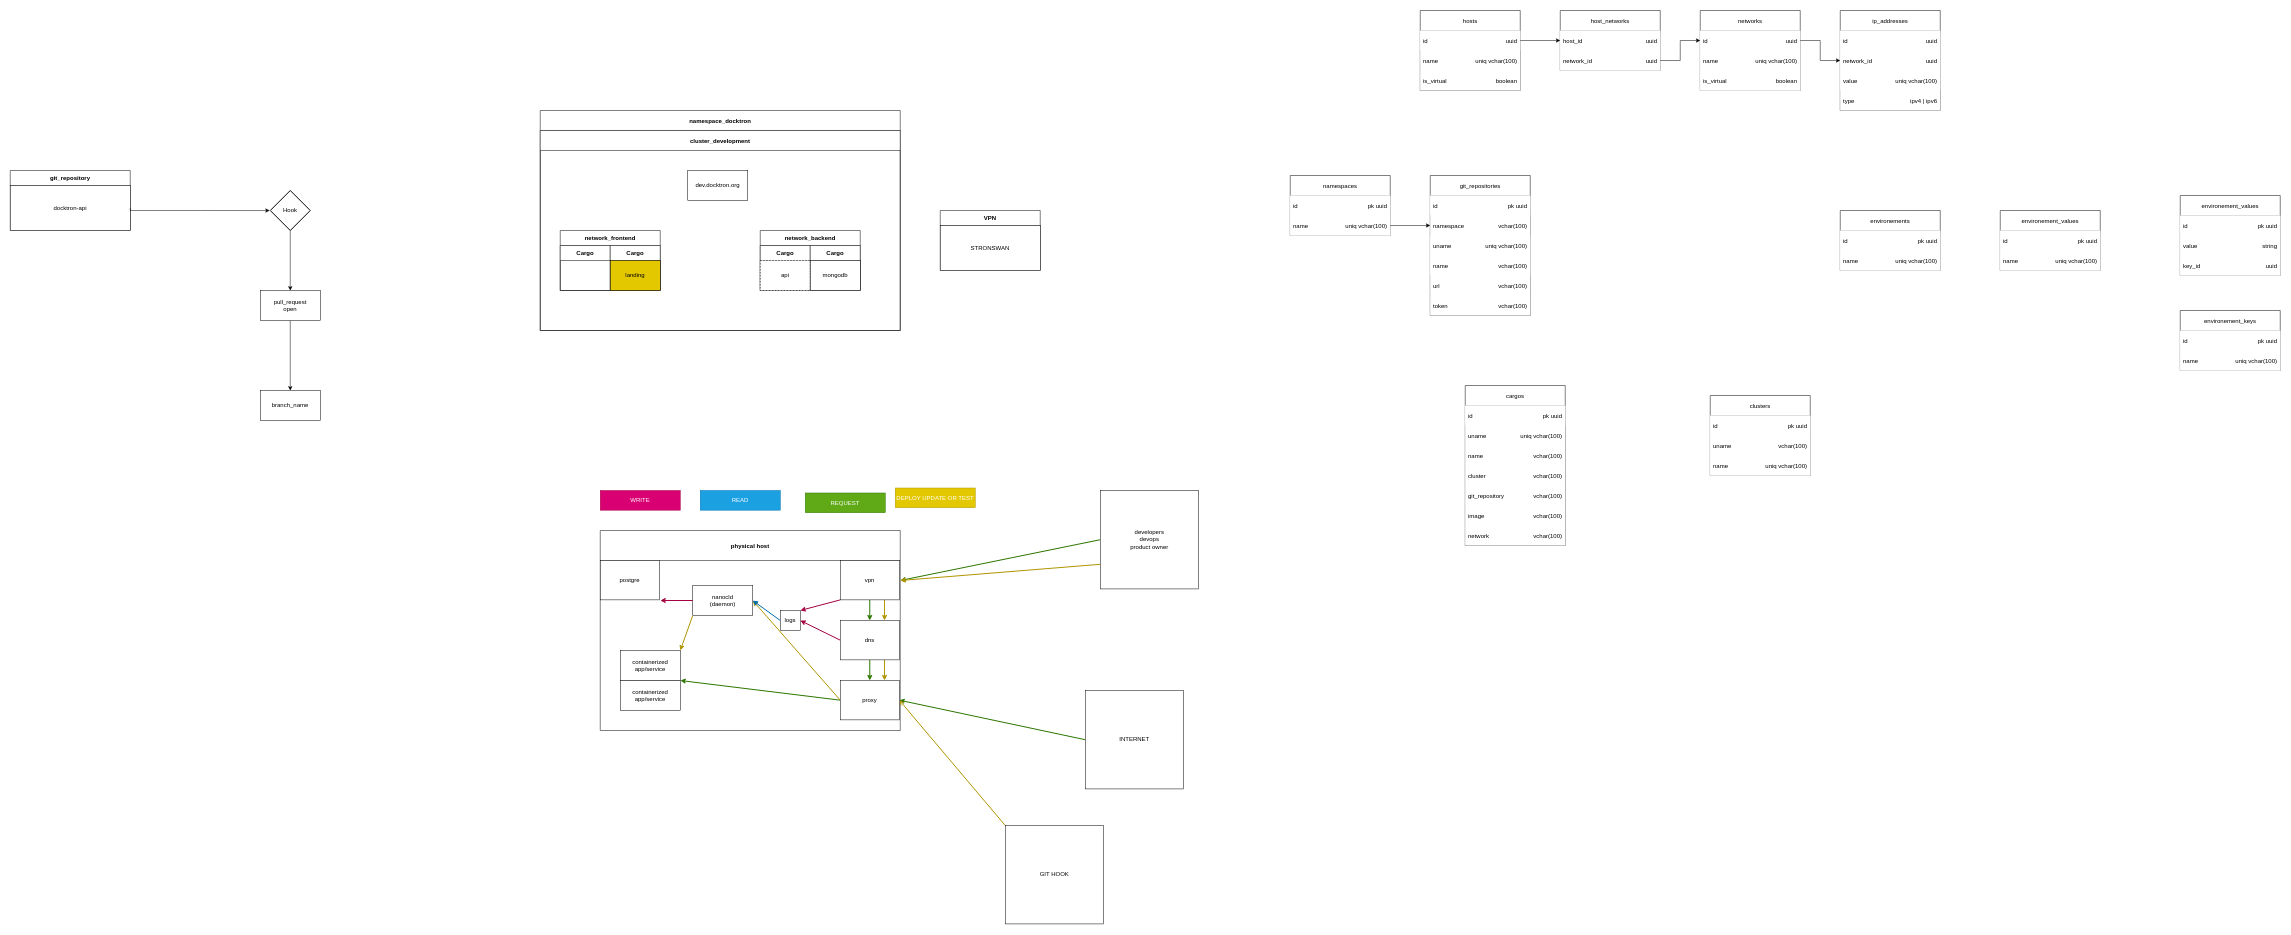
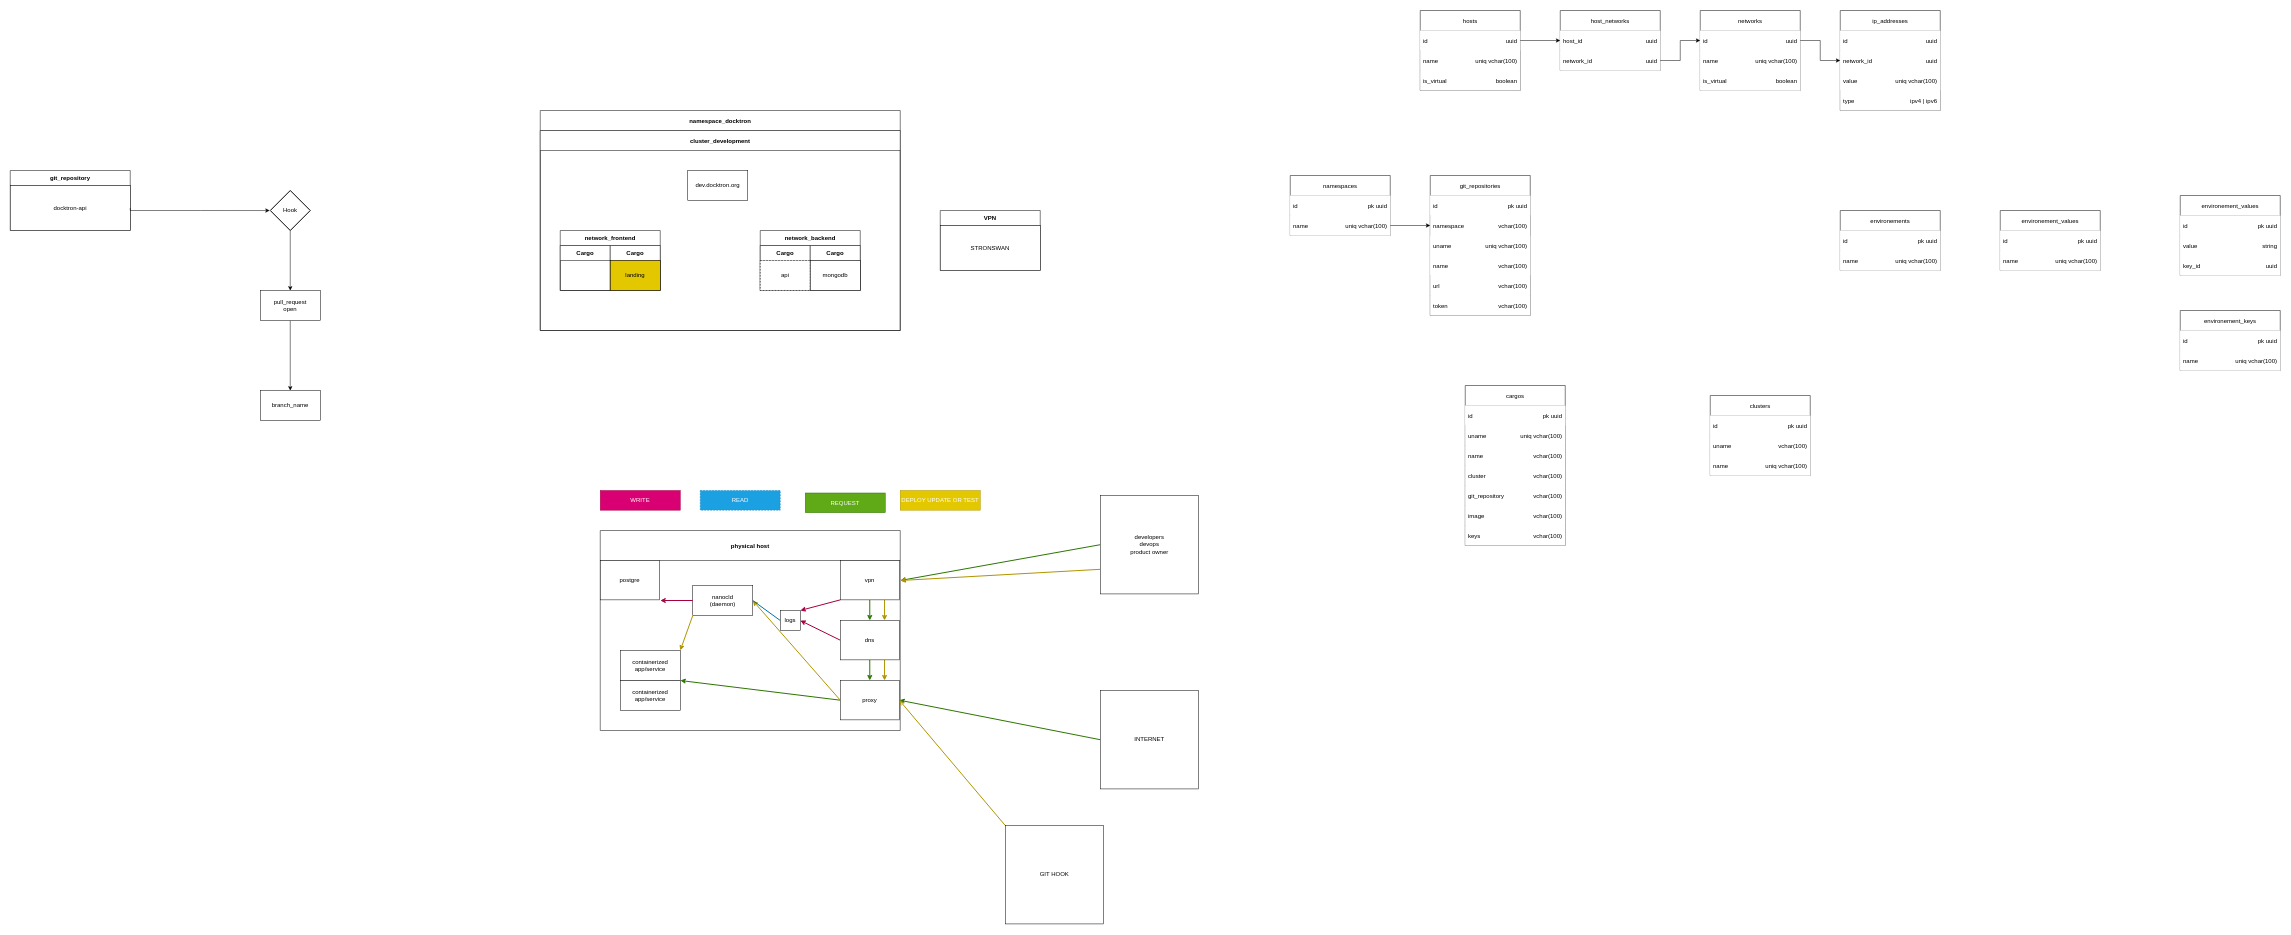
node "DEPLOY UPDATE OR TEST": moved (935, 498) -> (940, 500)
node "READ": style solid -> dashed
node "network": label "network" -> "keys"
node "developers devops product owner": moved (1149, 539) -> (1149, 544)
edge "logs" -> "nanocld (daemon)": arrowhead classic -> none
node "INTERNET": moved (1134, 739) -> (1149, 739)
